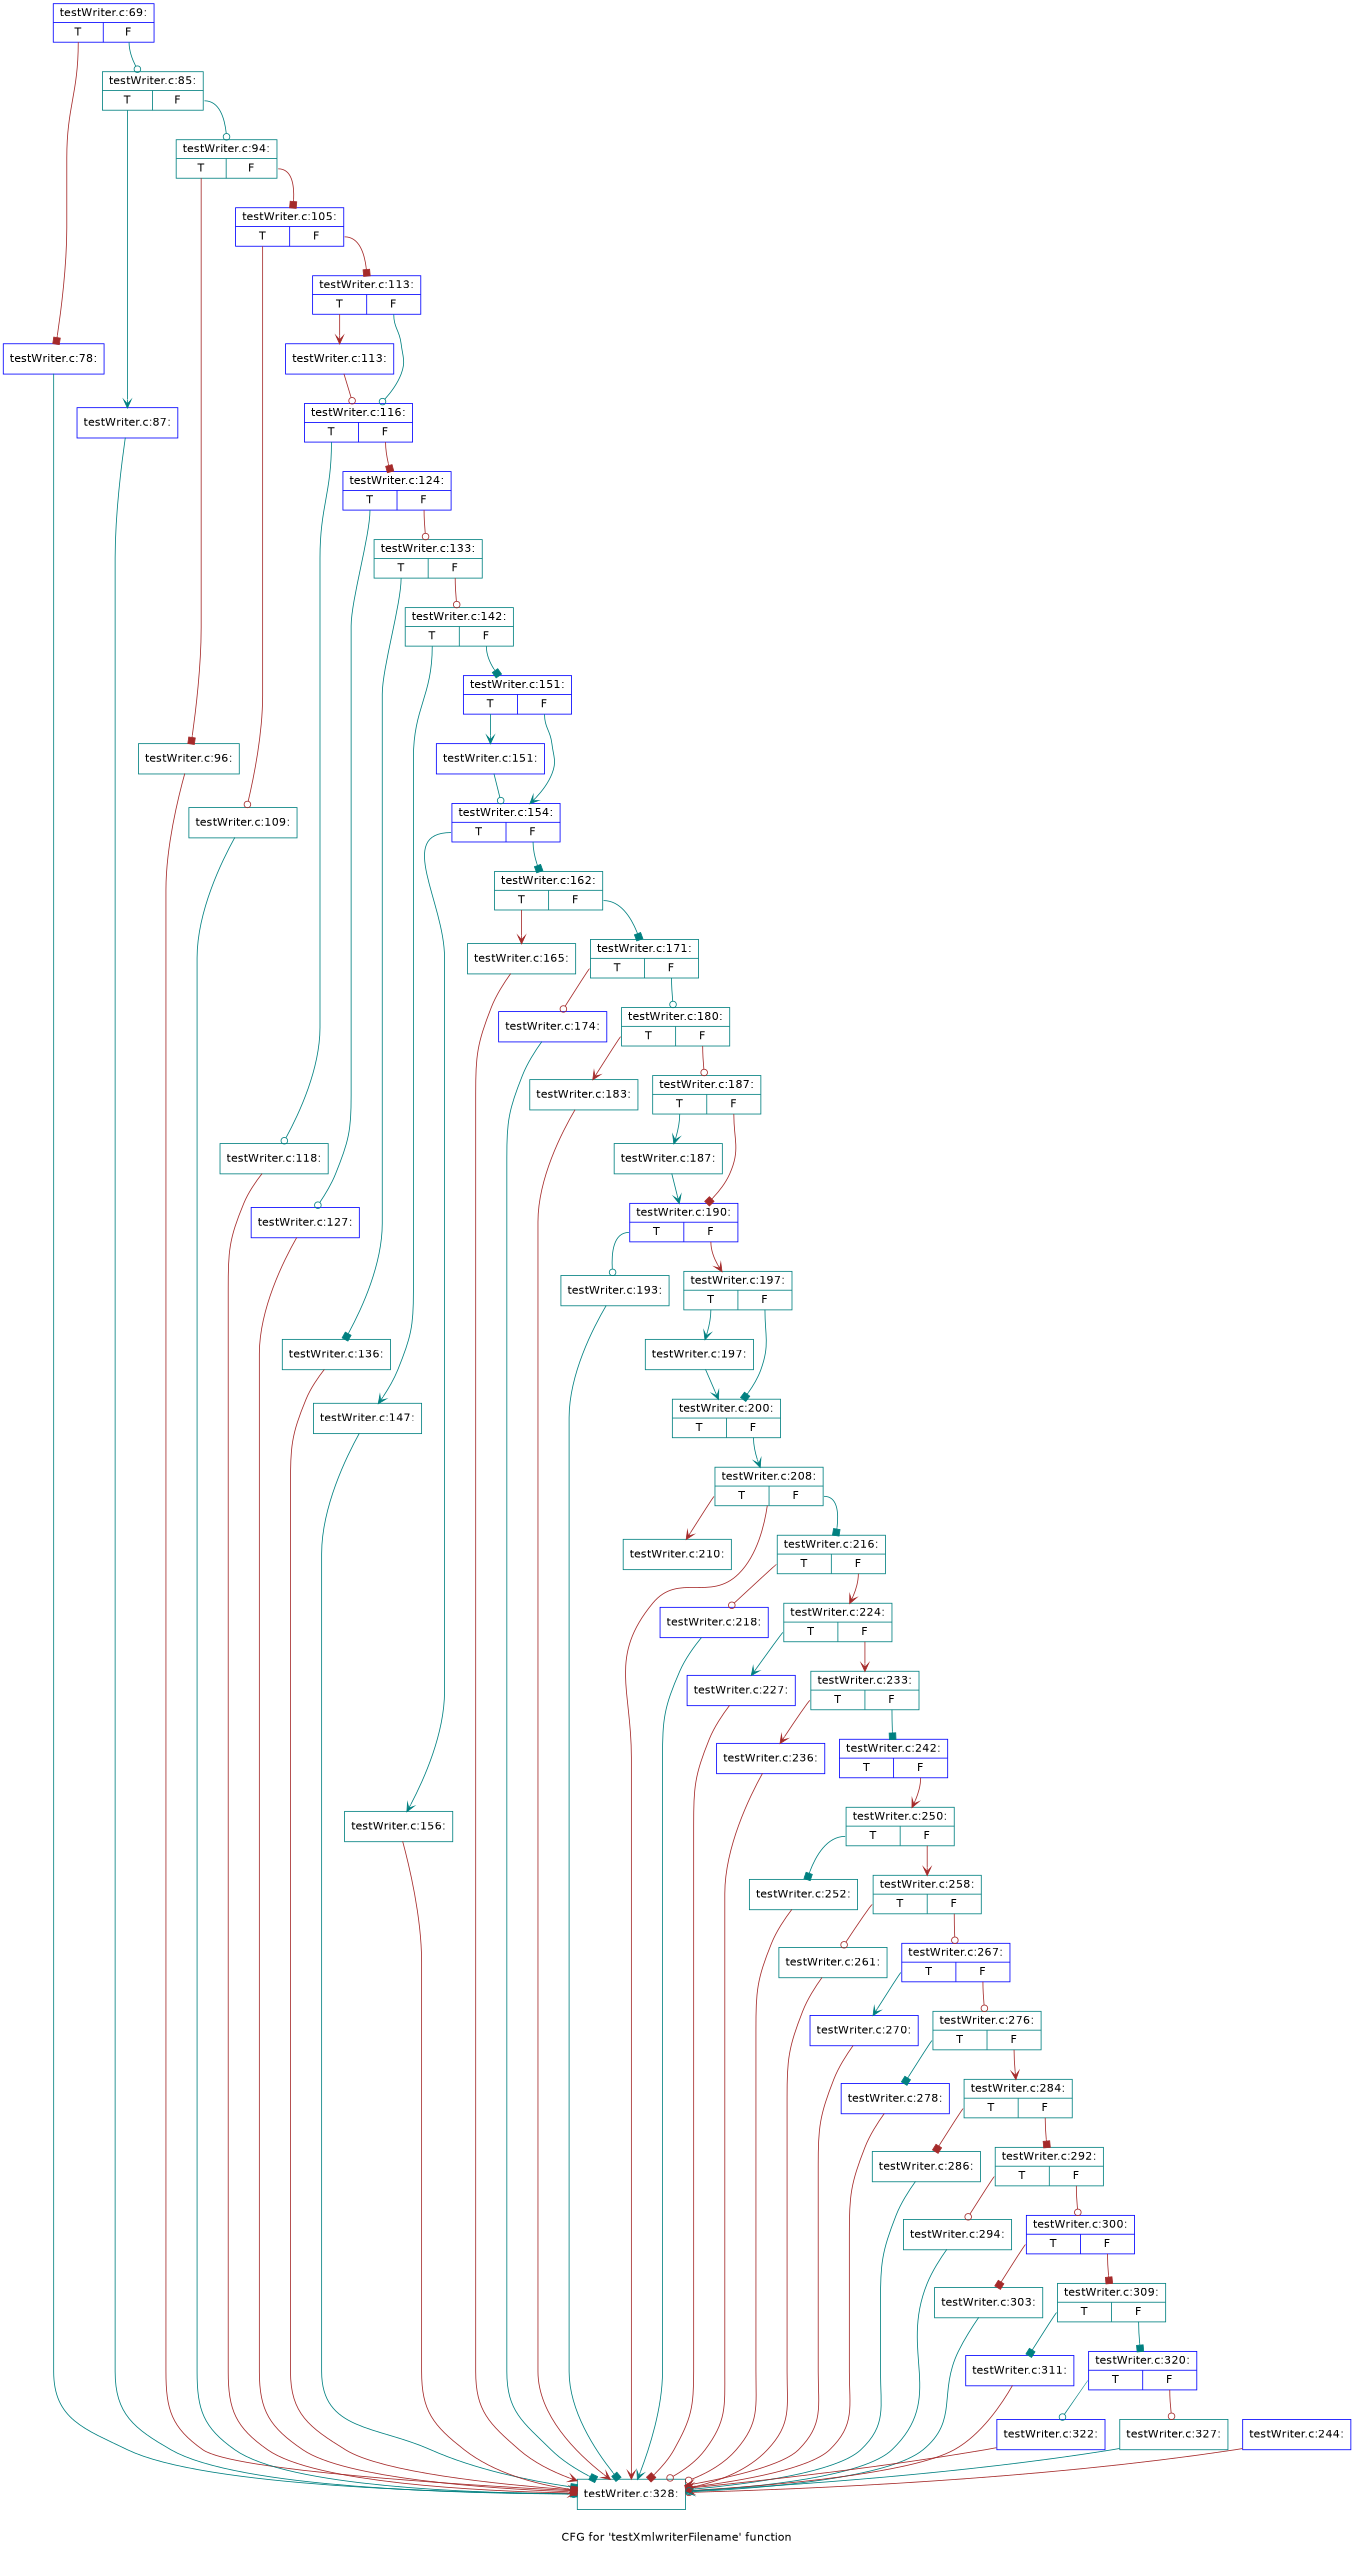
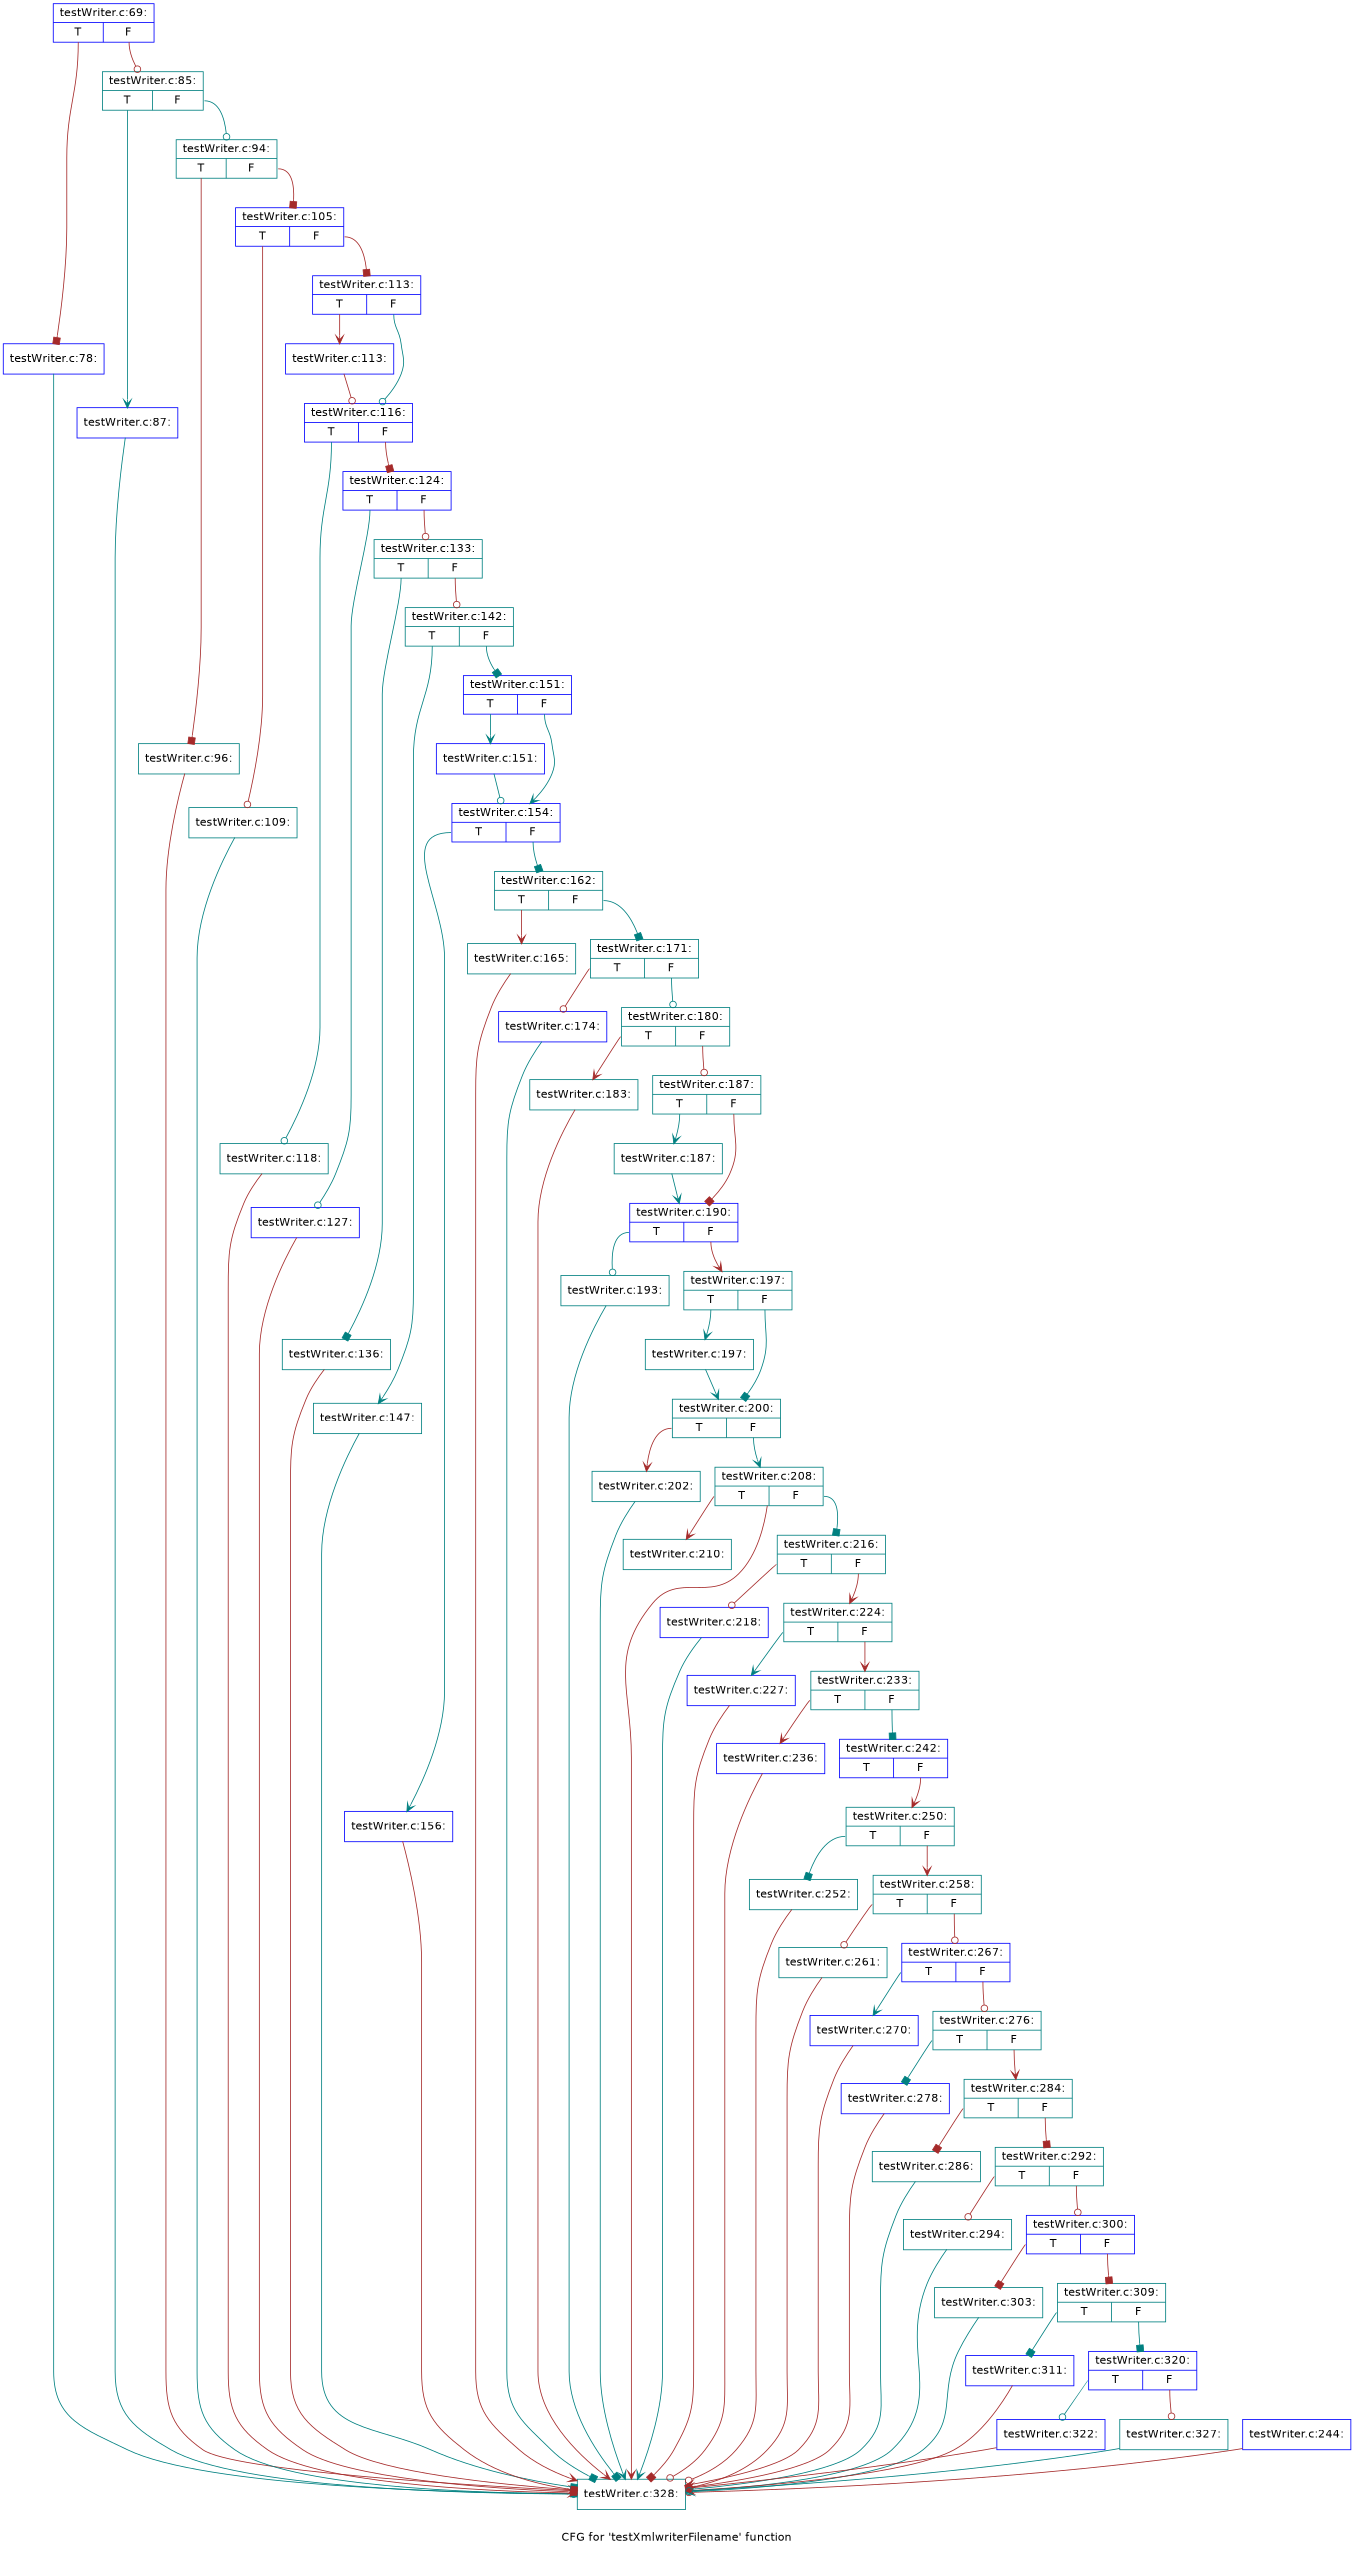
edge "testWriter.c:69:" -> "testWriter.c:85:": color teal -> brown
node "testWriter.c:202:": added
node "testWriter.c:156:": color teal -> blue
